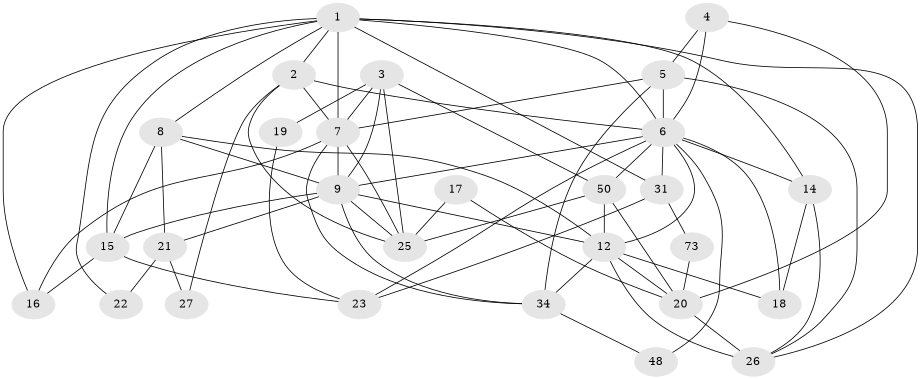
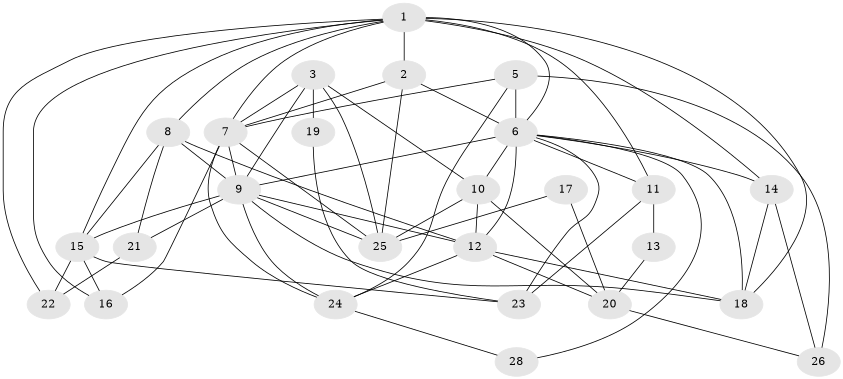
node "4": removed
edge "1" -- "26": now "1" -- "18"
node "50": label "50" -> "10"
node "31": label "31" -> "11"
node "73": label "73" -> "13"
edge "15" -- "22": added
edge "9" -- "18": added
node "27": removed
node "34": label "34" -> "24"
edge "12" -- "26": removed
node "48": label "48" -> "28"
